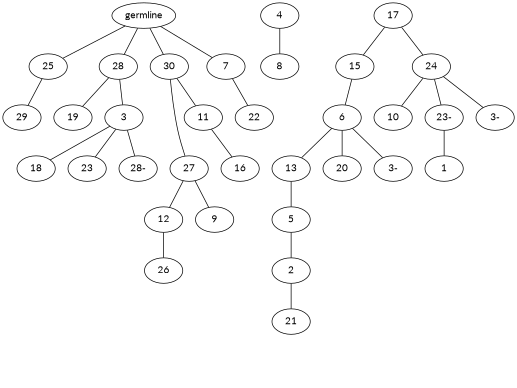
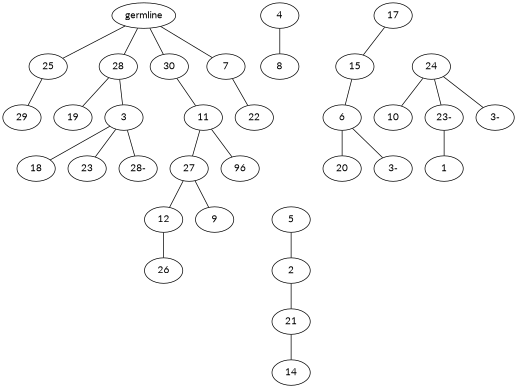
edge "17" -- "24": removed
edge "30" -- "27": now "11" -- "27"
node "16": label "16" -> "96"
node "13": removed
node "14": added
